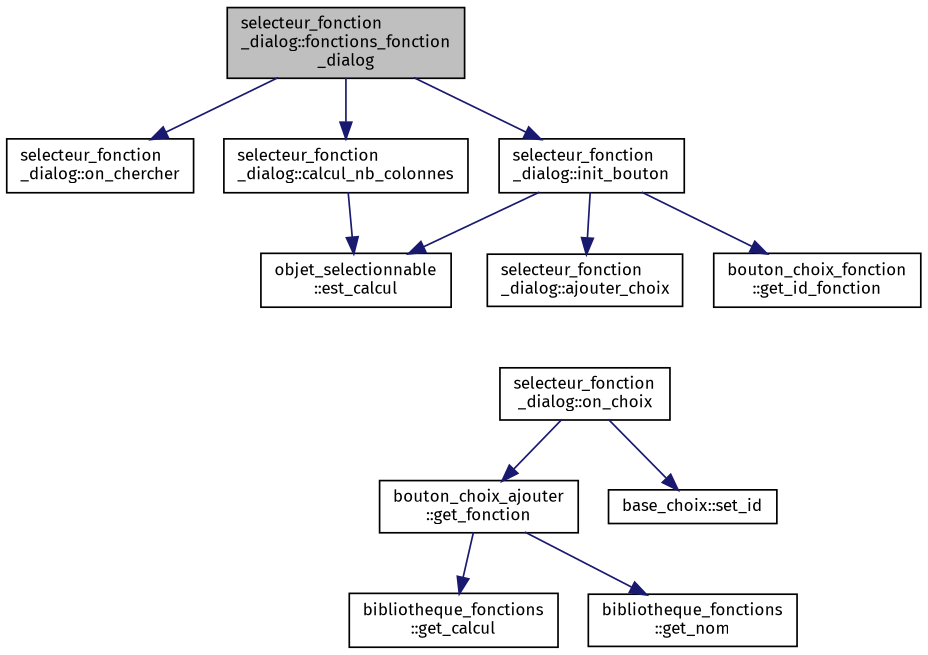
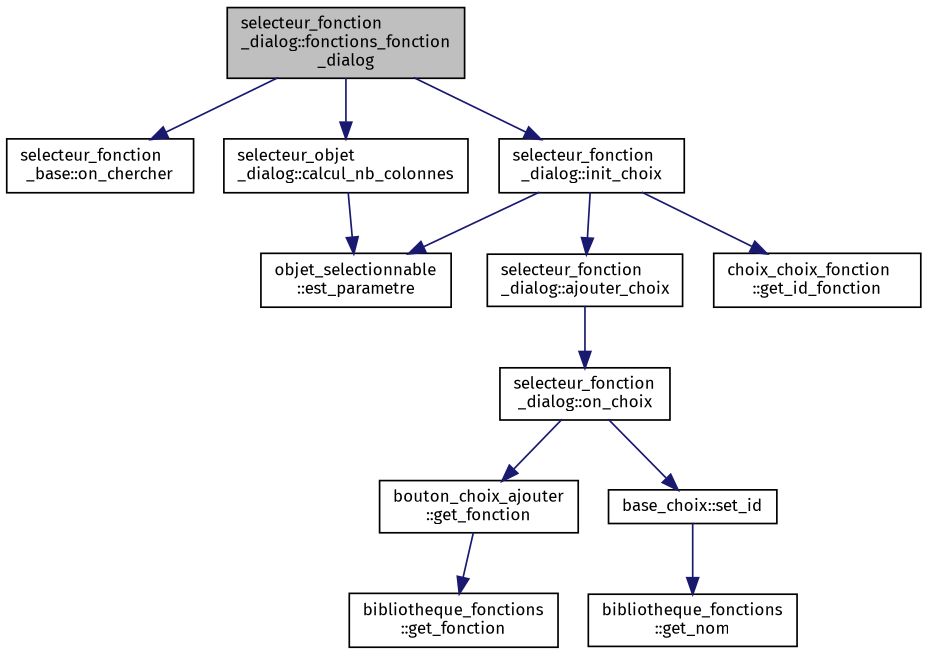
node "selecteur_fonction _dialog::on_chercher": label "selecteur_fonction _dialog::on_chercher" -> "selecteur_fonction _base::on_chercher"
node "selecteur_fonction _dialog::calcul_nb_colonnes": label "selecteur_fonction _dialog::calcul_nb_colonnes" -> "selecteur_objet _dialog::calcul_nb_colonnes"
node "selecteur_fonction _dialog::init_bouton": label "selecteur_fonction _dialog::init_bouton" -> "selecteur_fonction _dialog::init_choix"
node "objet_selectionnable ::est_calcul": label "objet_selectionnable ::est_calcul" -> "objet_selectionnable ::est_parametre"
node "bouton_choix_fonction ::get_id_fonction": label "bouton_choix_fonction ::get_id_fonction" -> "choix_choix_fonction ::get_id_fonction"
edge "selecteur_fonction _dialog::ajouter_choix" -> "selecteur_fonction _dialog::on_choix": added
edge "bouton_choix_ajouter ::get_fonction" -> "bibliotheque_fonctions ::get_nom": now "base_choix::set_id" -> "bibliotheque_fonctions ::get_nom"
node "bibliotheque_fonctions ::get_calcul": label "bibliotheque_fonctions ::get_calcul" -> "bibliotheque_fonctions ::get_fonction"
